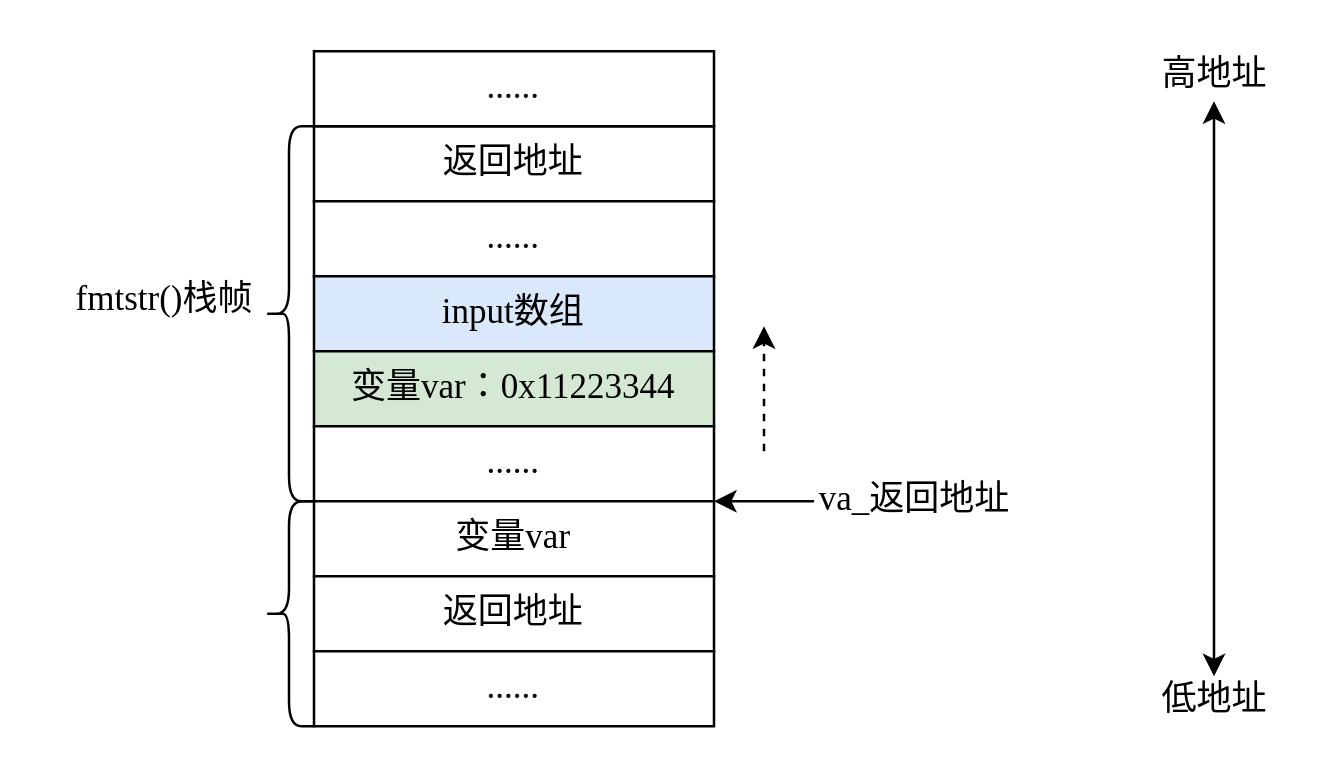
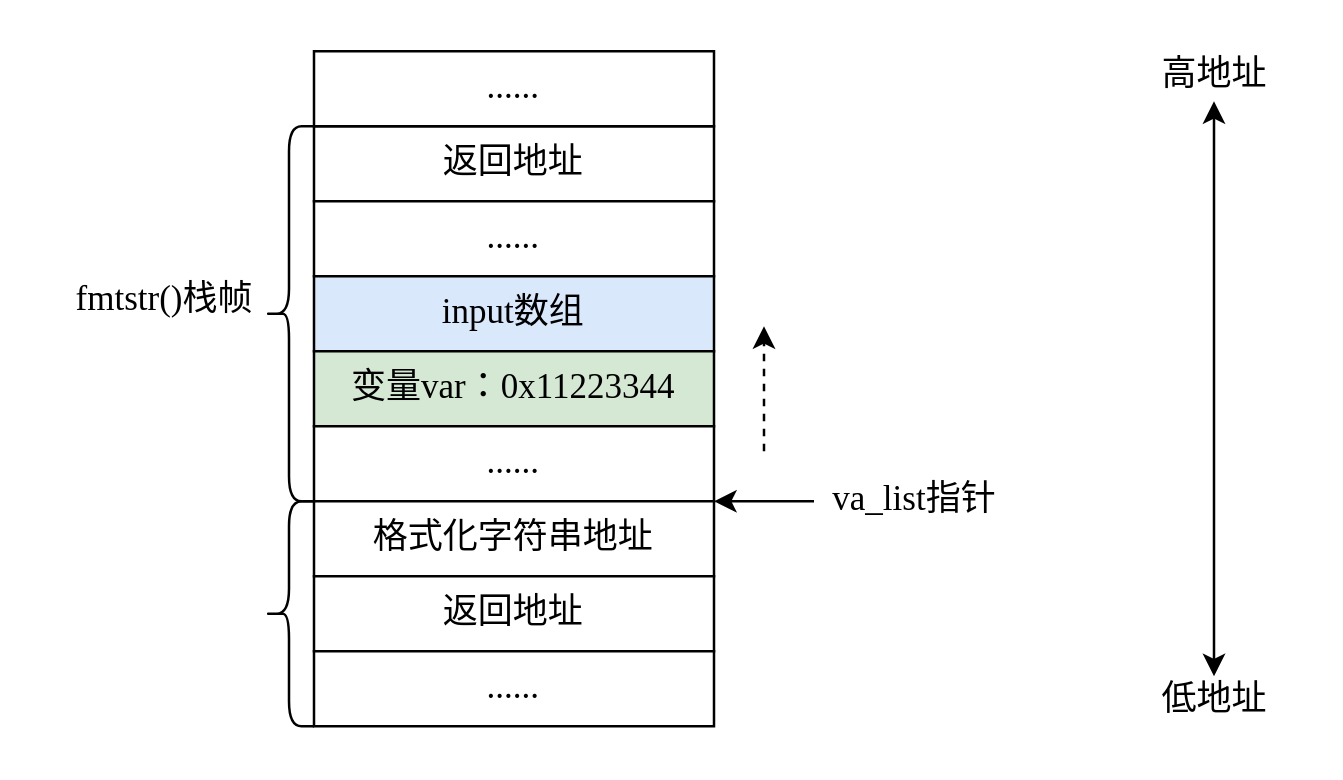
node "va_返回地址": label "va_返回地址" -> "va_list指针"
node "变量var": label "变量var" -> "格式化字符串地址"
